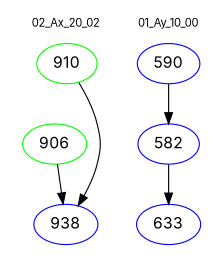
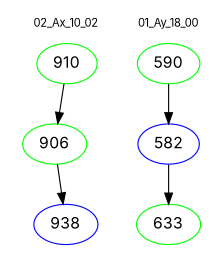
cluster "02_Ax_20_02": label "02_Ax_20_02" -> "02_Ax_10_02"
cluster "01_Ay_10_00": label "01_Ay_10_00" -> "01_Ay_18_00"
node "590": color blue -> green
edge "910" -> "938": now "910" -> "906"
node "633": color blue -> green
